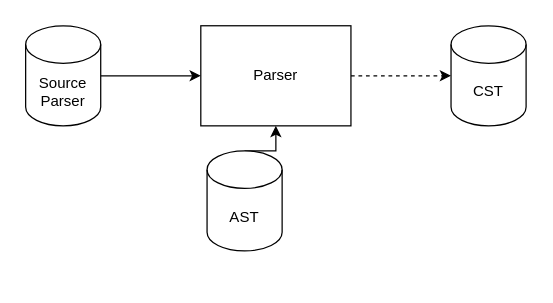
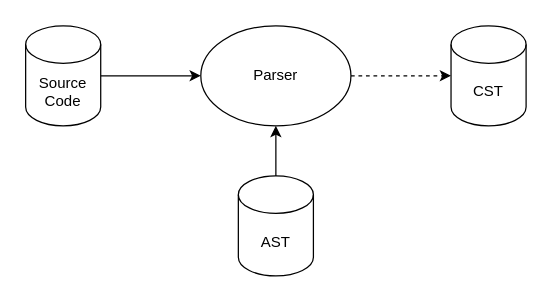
node "Parser": shape rectangle -> ellipse
node "Source Parser": label "Source Parser" -> "Source Code"
node "AST": moved (244, 201) -> (276, 226)
